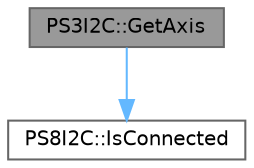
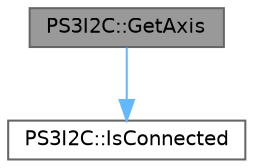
node "PS8I2C::IsConnected": label "PS8I2C::IsConnected" -> "PS3I2C::IsConnected"
